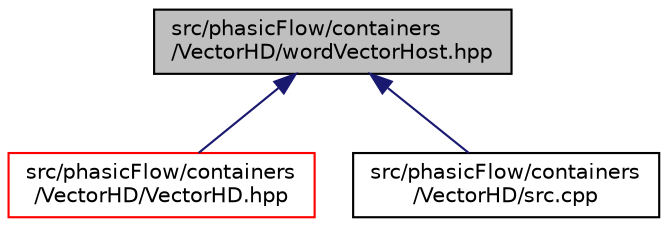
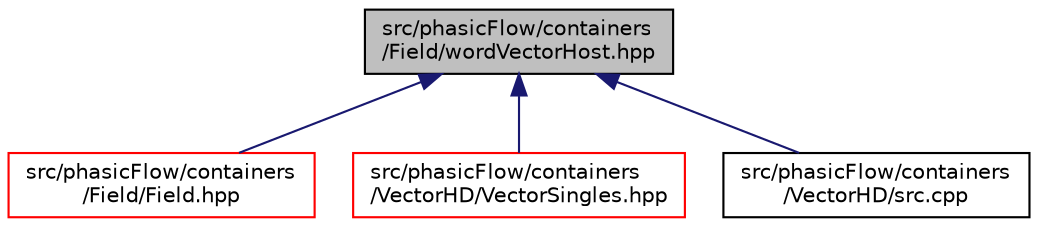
node "src/phasicFlow/containers /VectorHD/wordVectorHost.hpp": label "src/phasicFlow/containers /VectorHD/wordVectorHost.hpp" -> "src/phasicFlow/containers /Field/wordVectorHost.hpp"
node "src/phasicFlow/containers /Field/Field.hpp": added
node "src/phasicFlow/containers /VectorHD/VectorHD.hpp": label "src/phasicFlow/containers /VectorHD/VectorHD.hpp" -> "src/phasicFlow/containers /VectorHD/VectorSingles.hpp"
